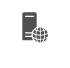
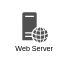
node "Web Server": added
